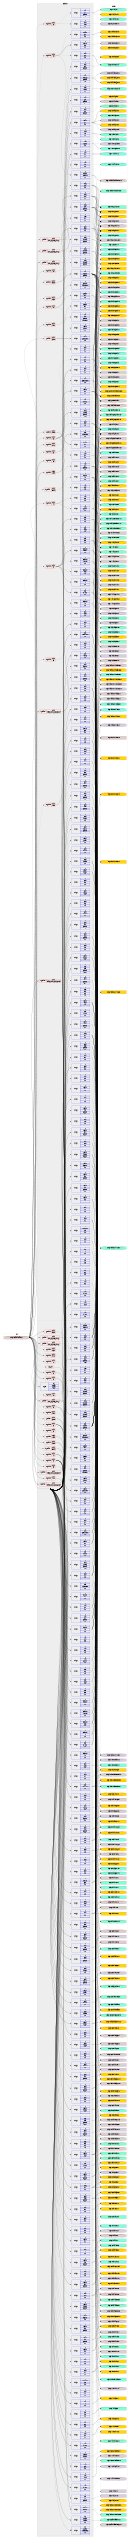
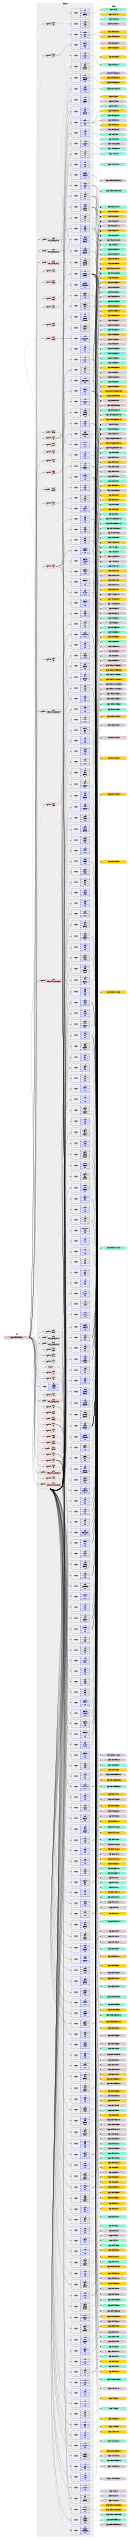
node "portage://virtual/jre-1.8.0-r2": fillcolor gold -> lightgrey
